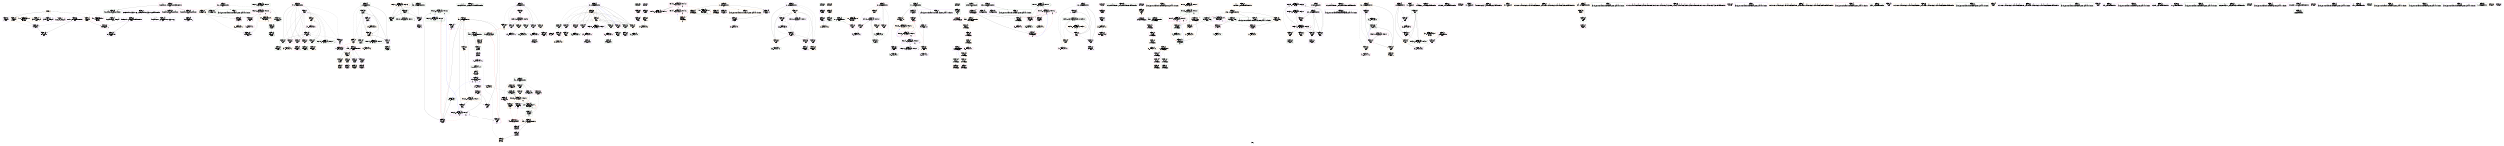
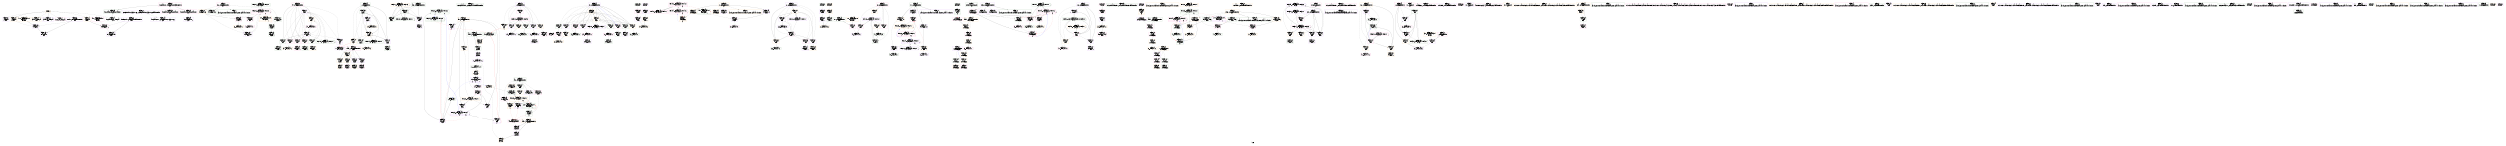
node "NodeID: 596": text "467 = PHI()" -> "467 = GLOBAL()"
